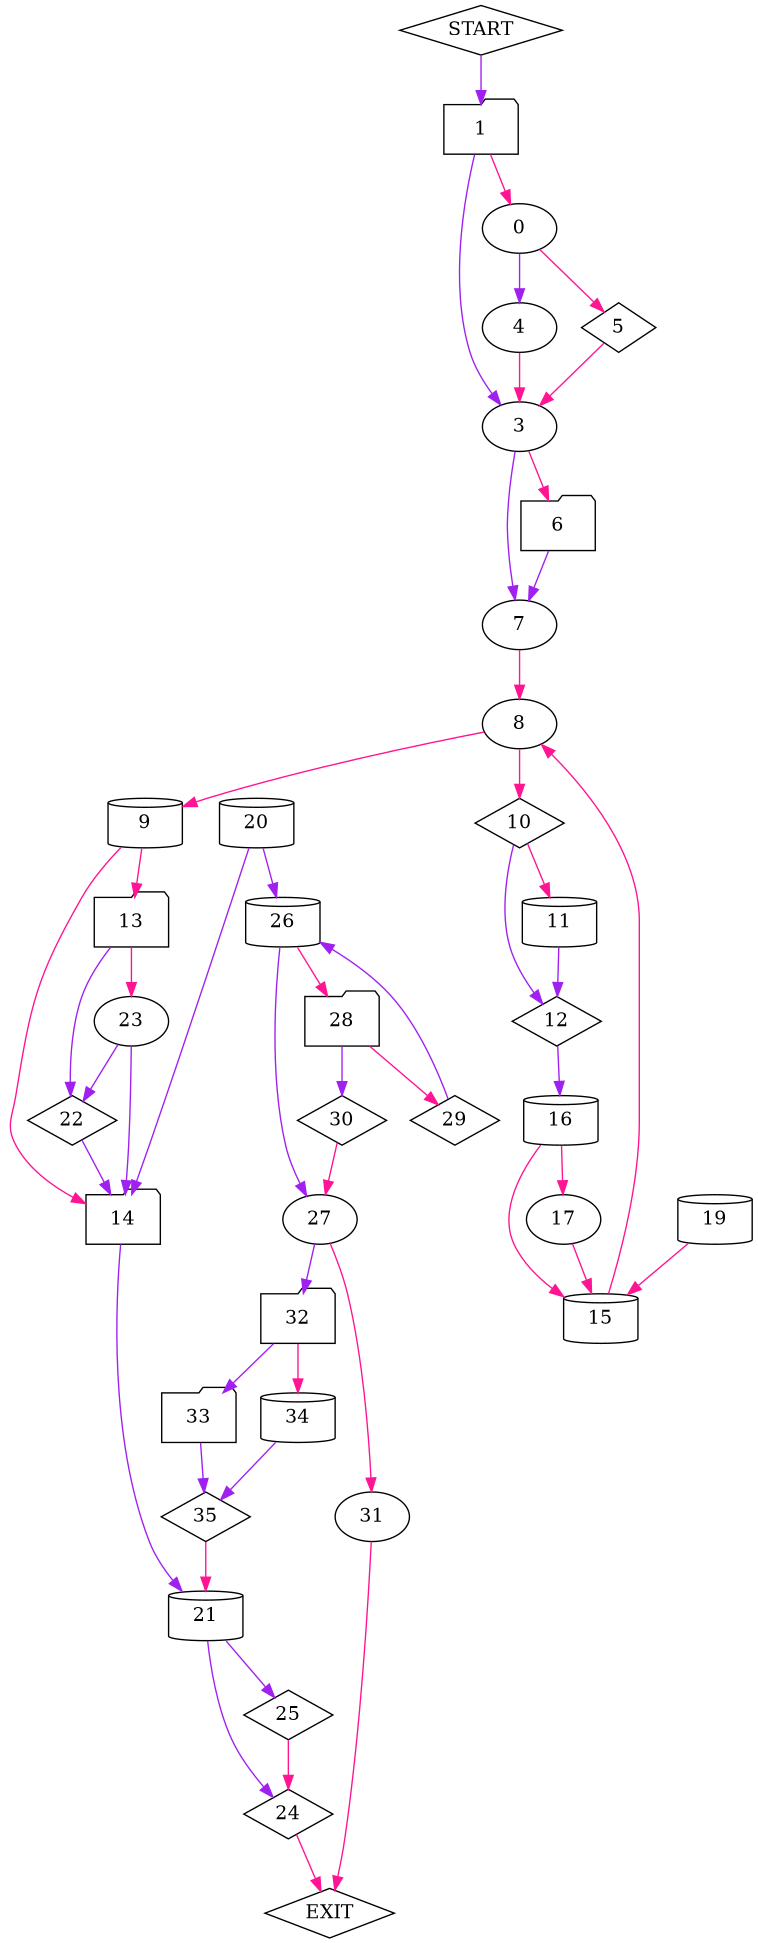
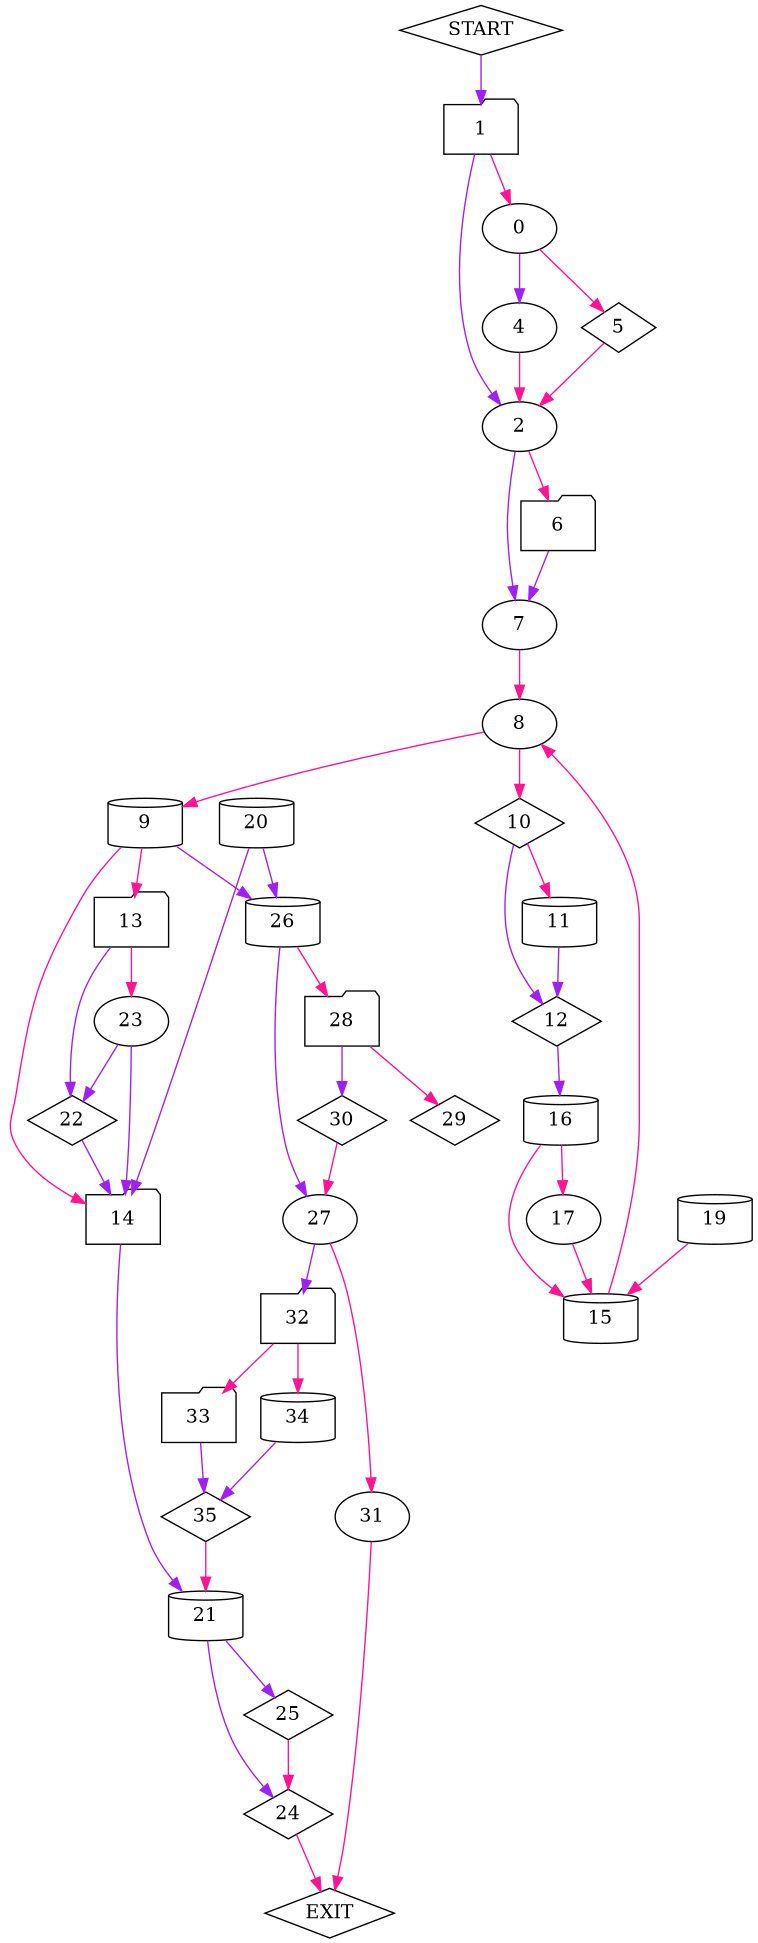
node "3": label "3" -> "2"
edge "29" -> "26": now "9" -> "26"
edge "32" -> "33": color purple -> deeppink
